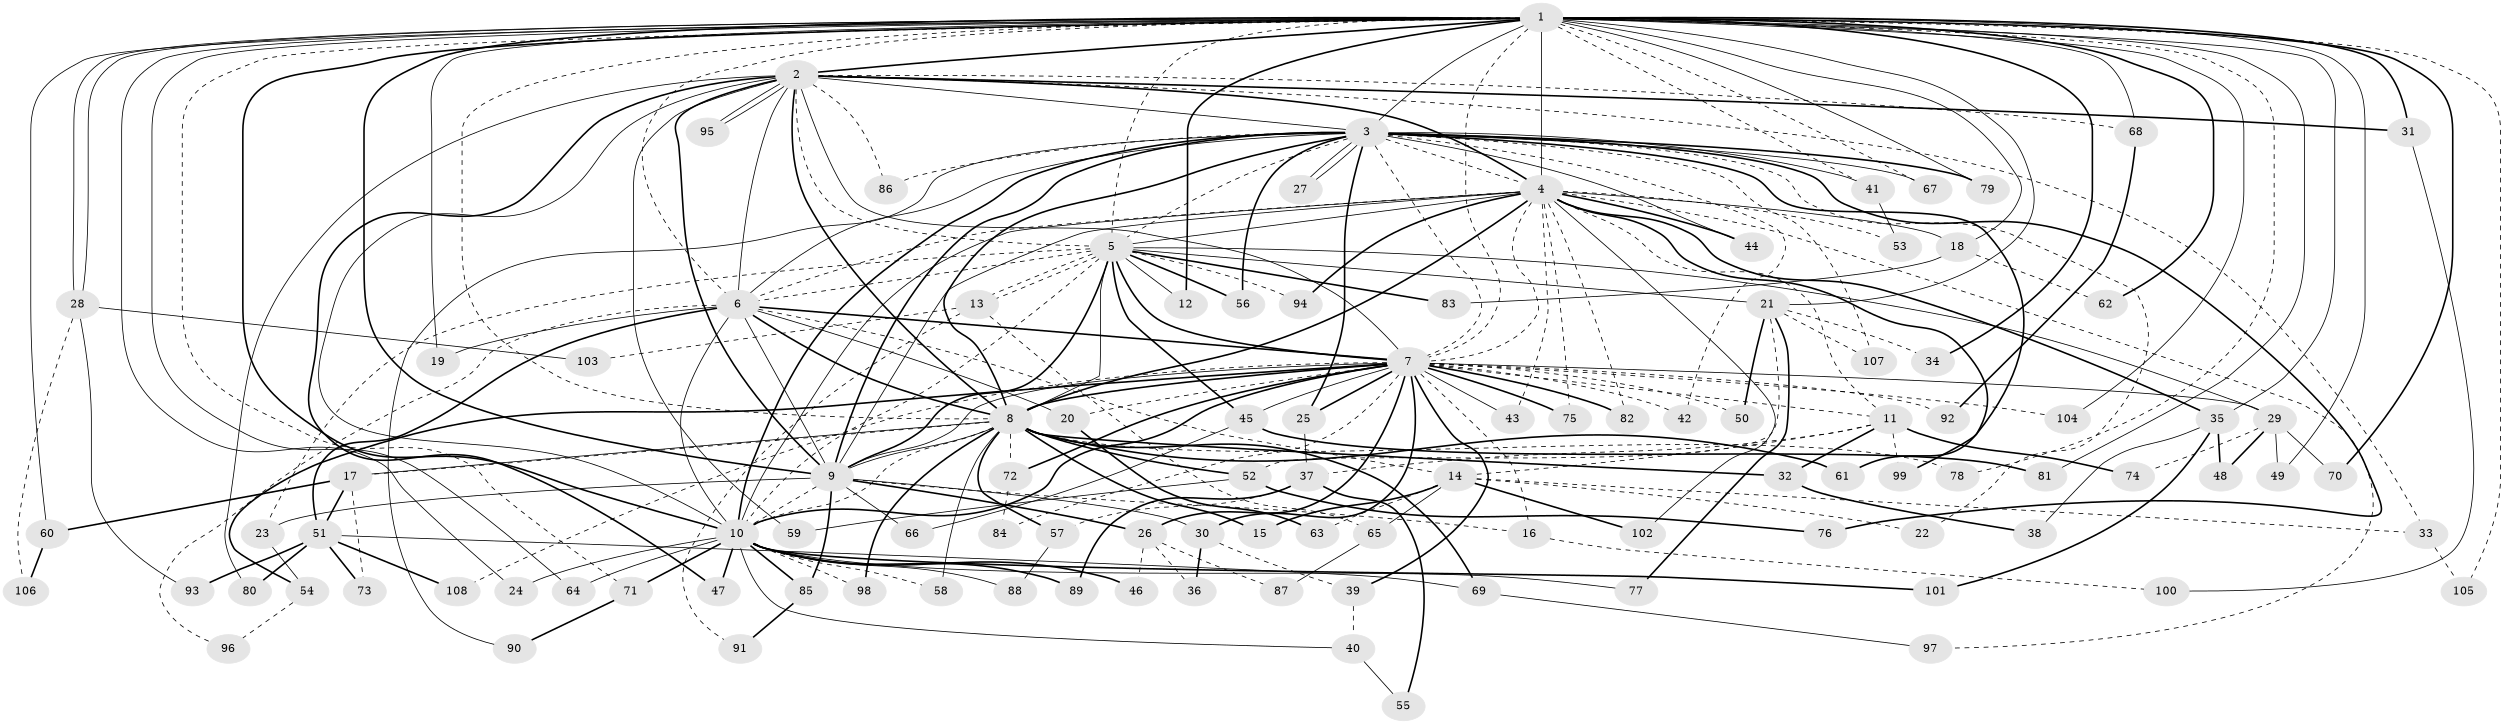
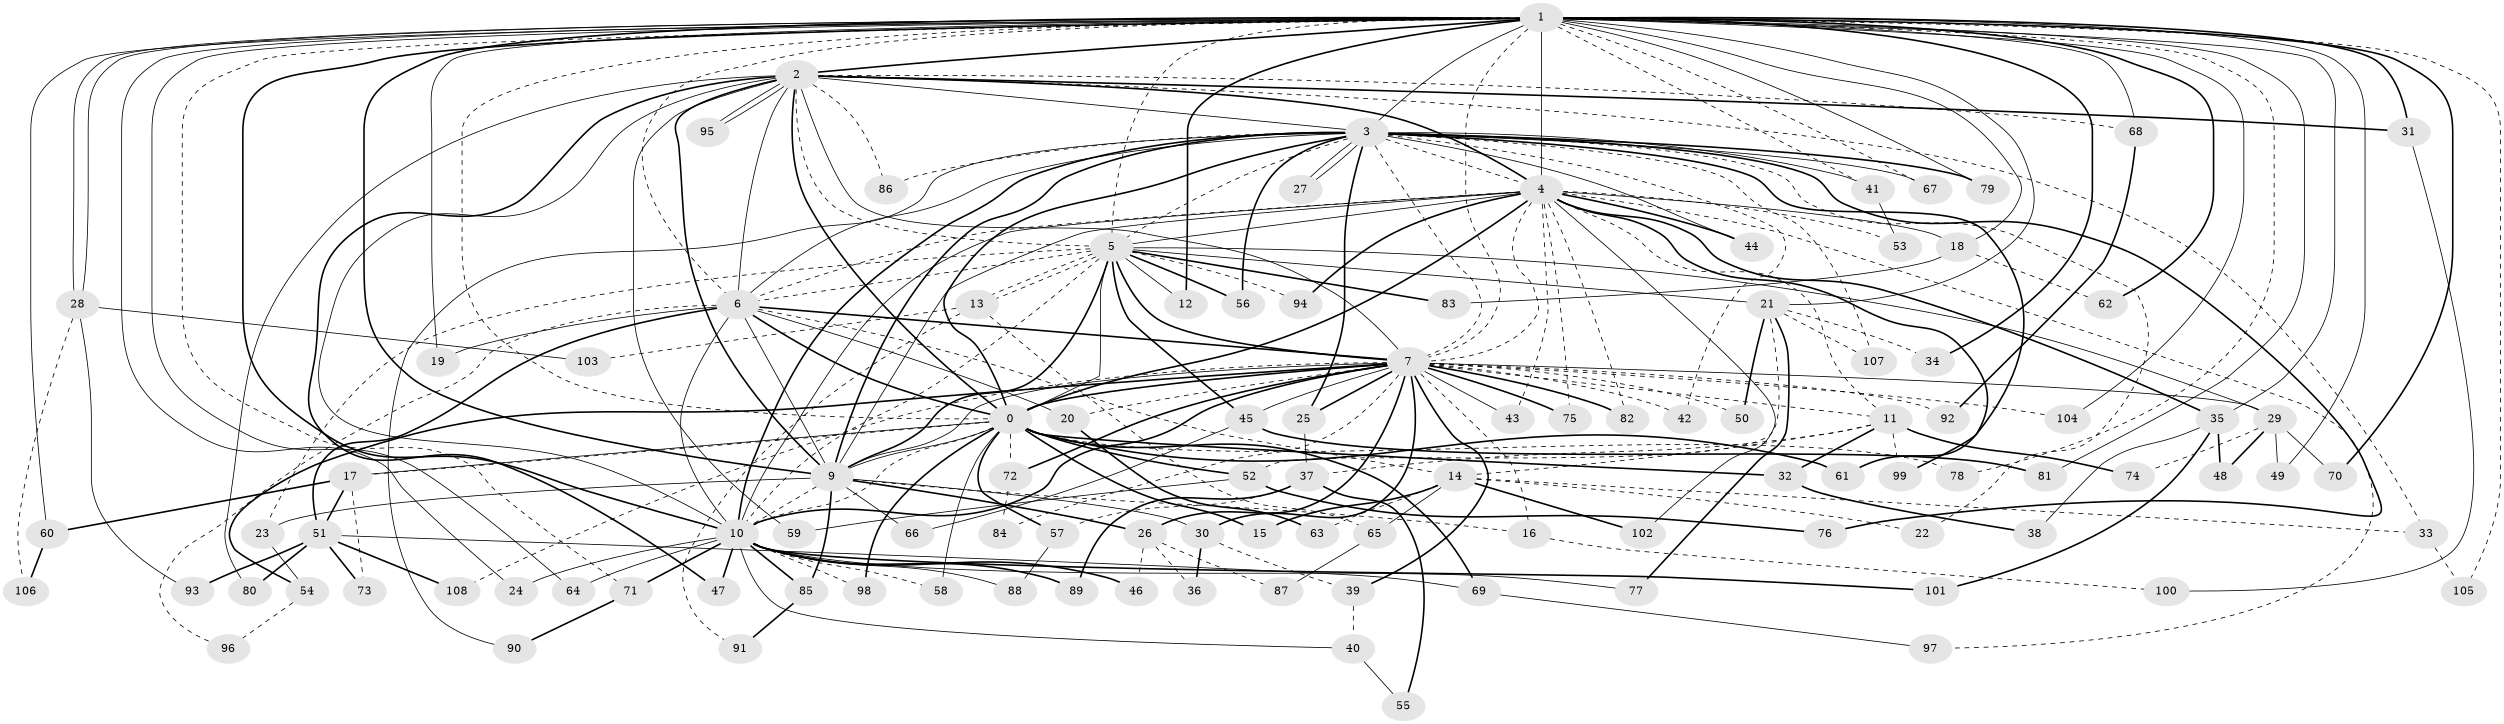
node "8": label "8" -> "0"
